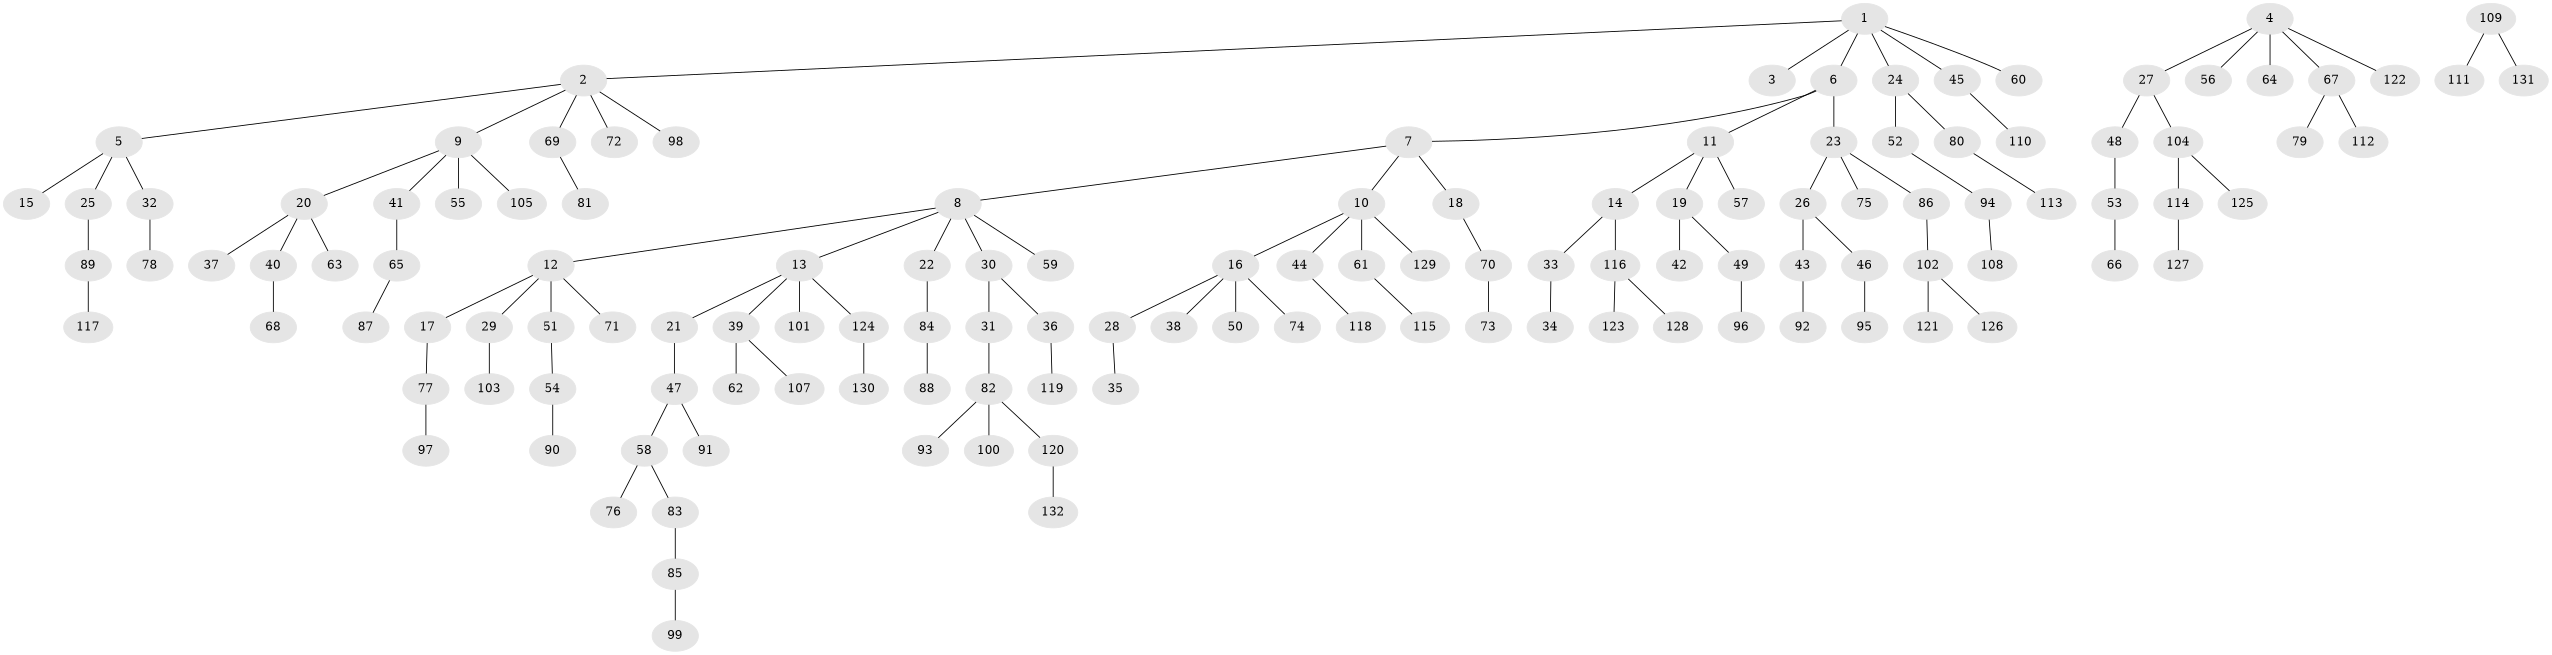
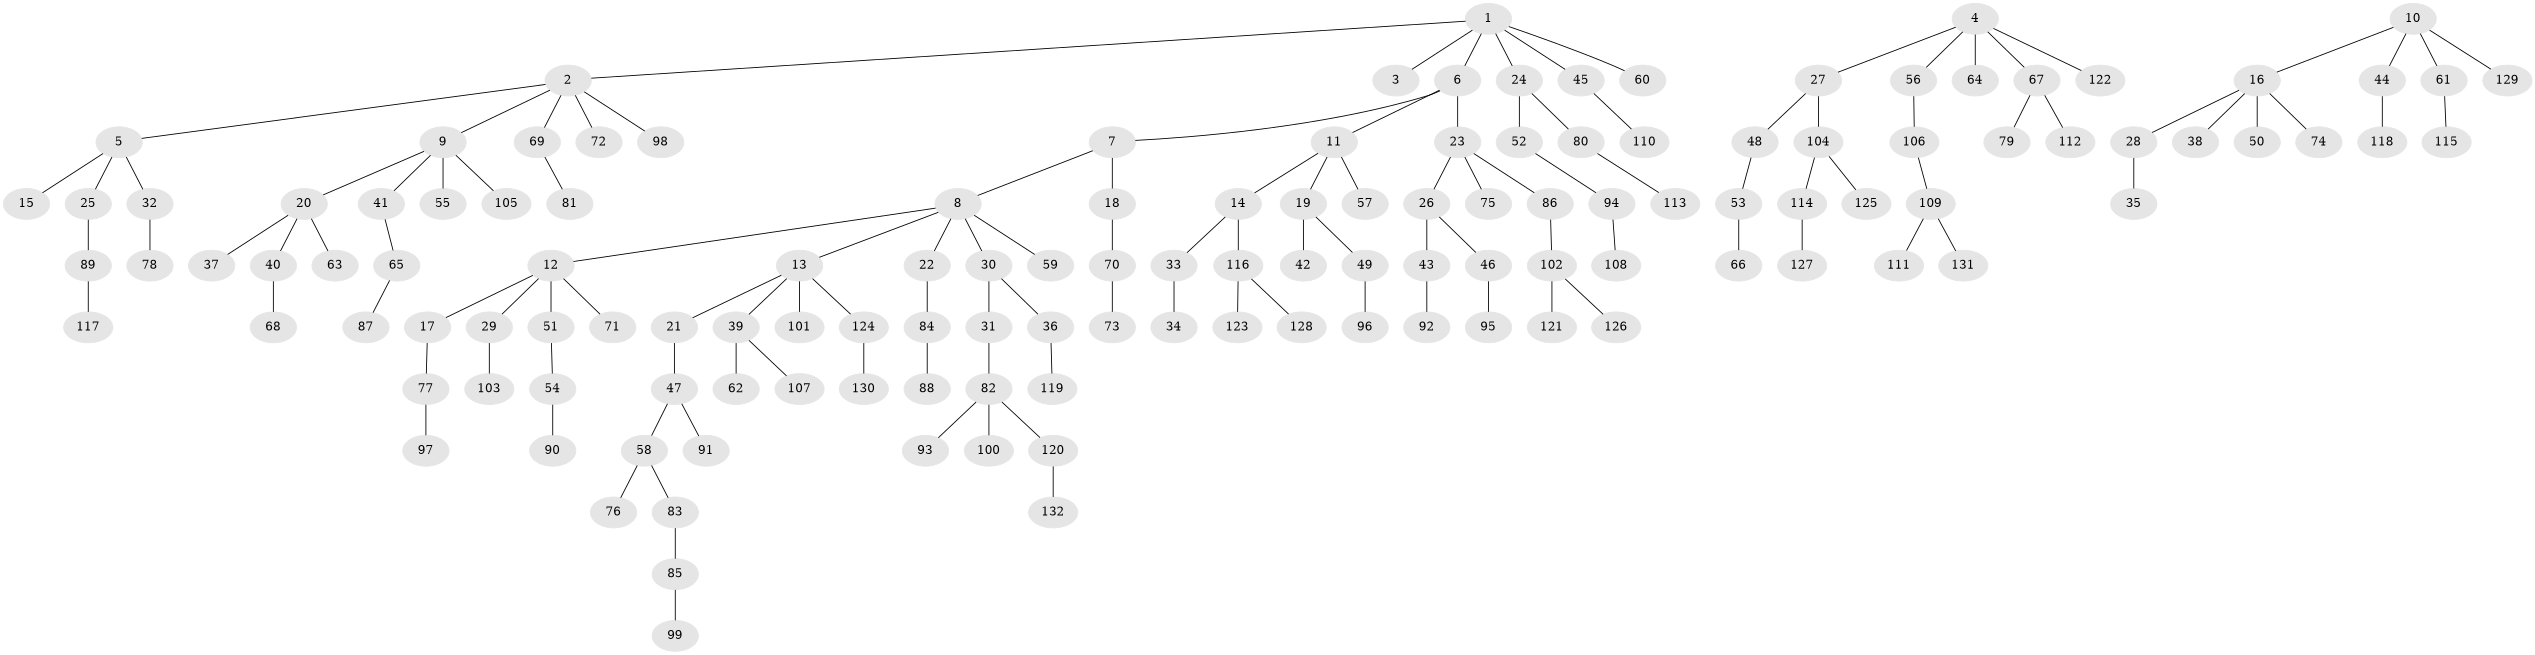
node "106": added
edge "7" -- "10": removed
